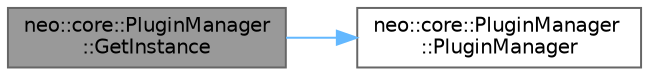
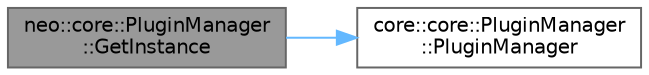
node "neo::core::PluginManager ::PluginManager": label "neo::core::PluginManager ::PluginManager" -> "core::core::PluginManager ::PluginManager"
